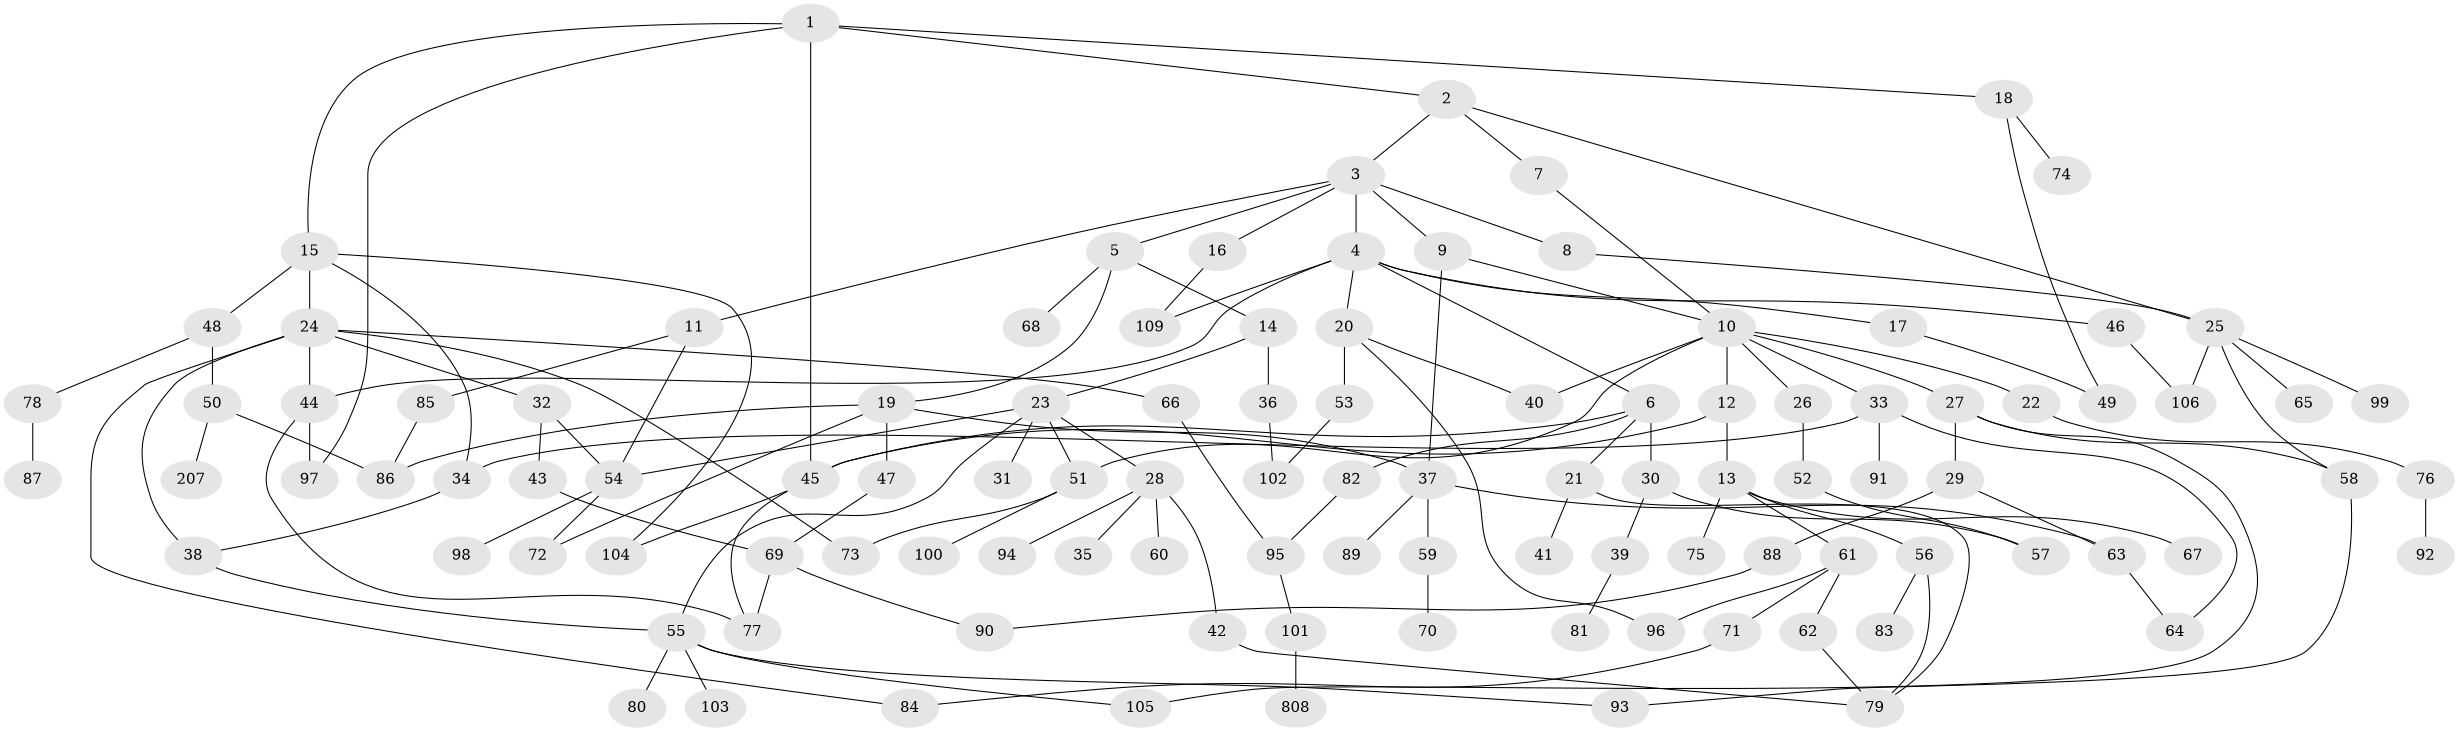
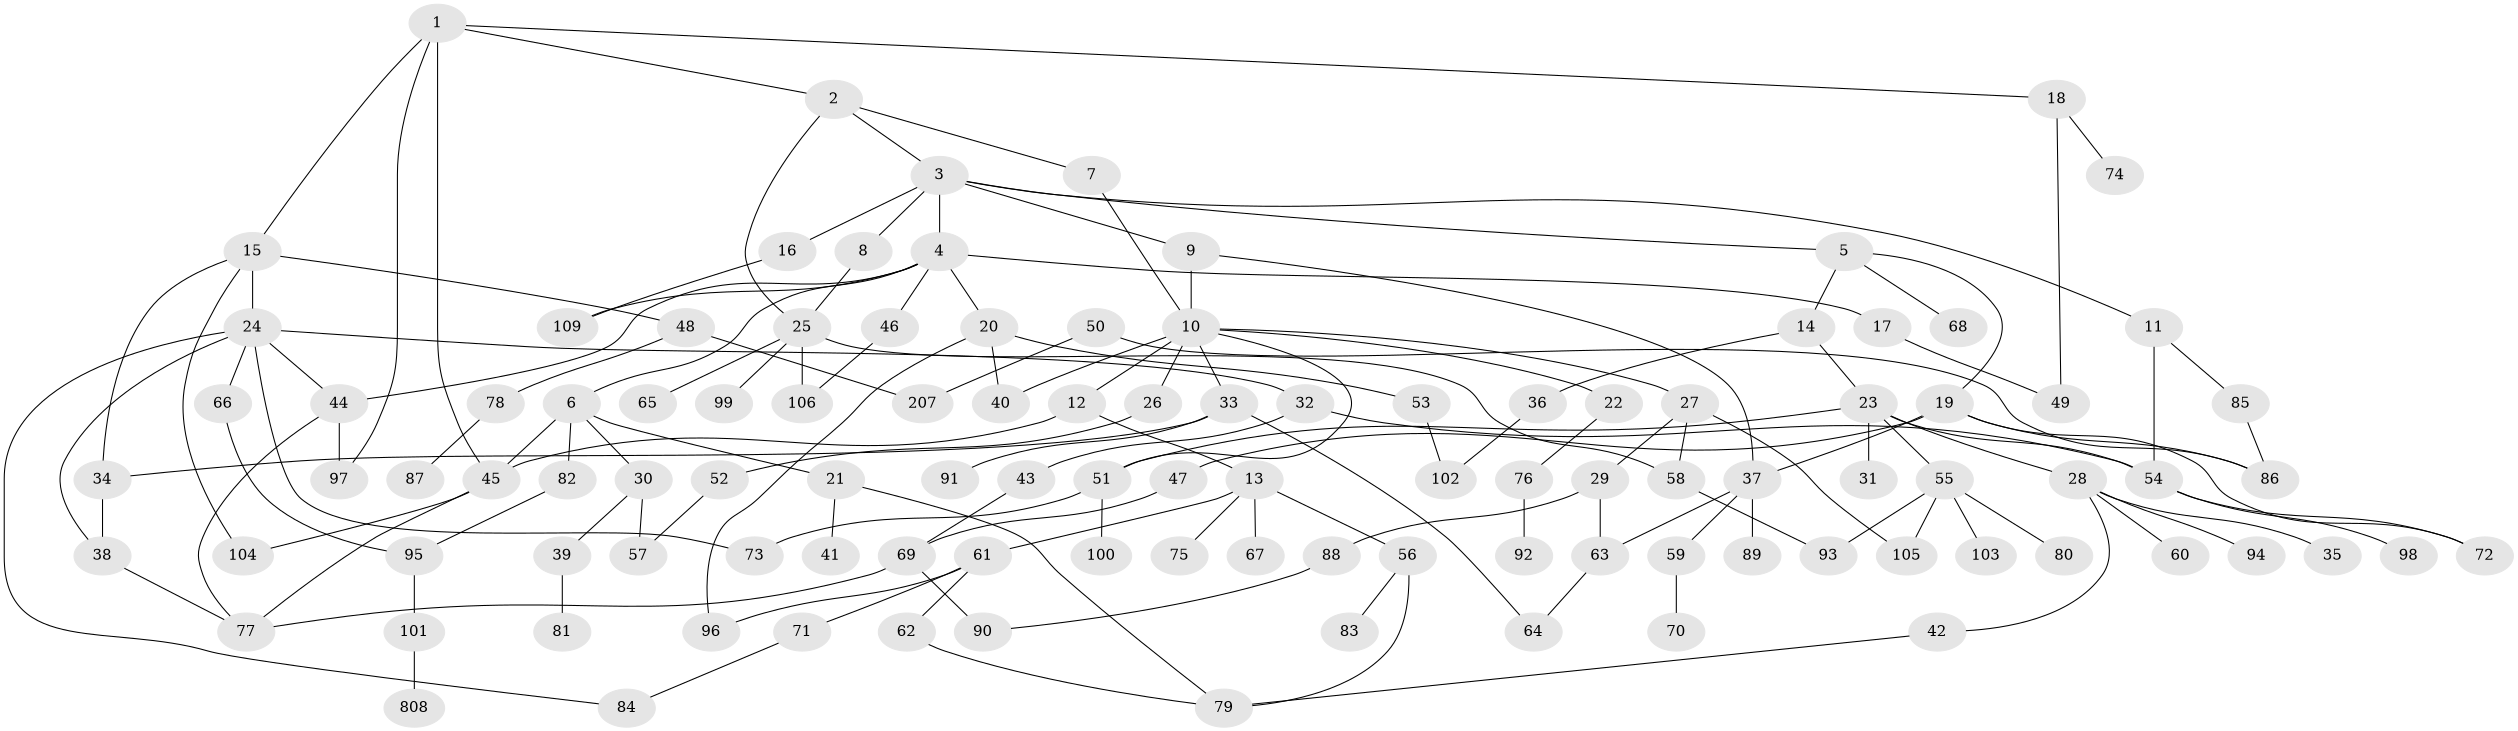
edge "48" -- "50": now "48" -- "207"
edge "38" -- "55": now "38" -- "77"
